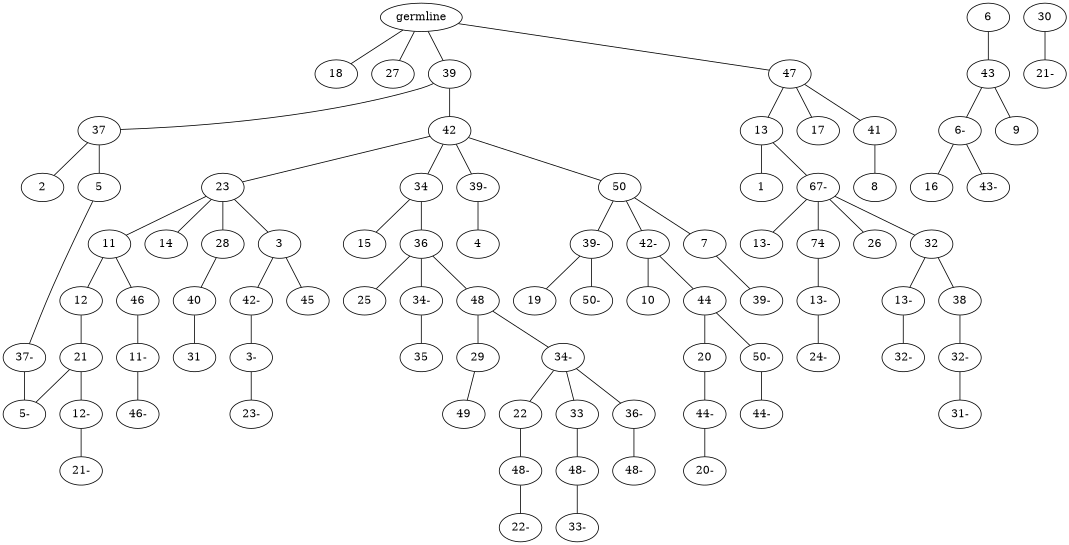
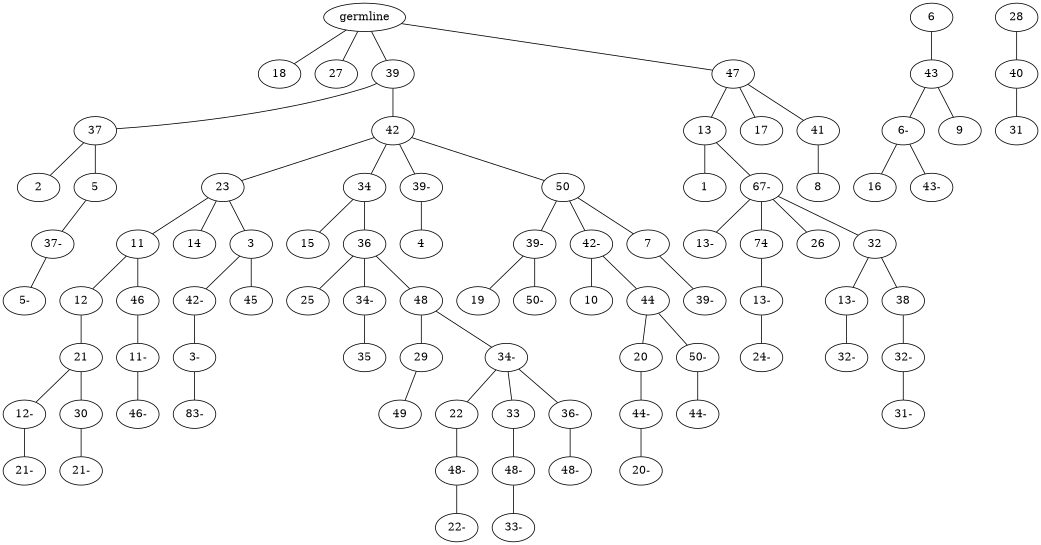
edge "23" -- "28": removed
edge "21" -- "5-": now "21" -- "30"
node "23-": label "23-" -> "83-"
